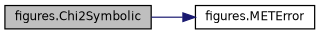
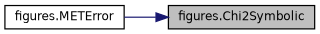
edge "figures.Chi2Symbolic" -> "figures.METError": reversed
